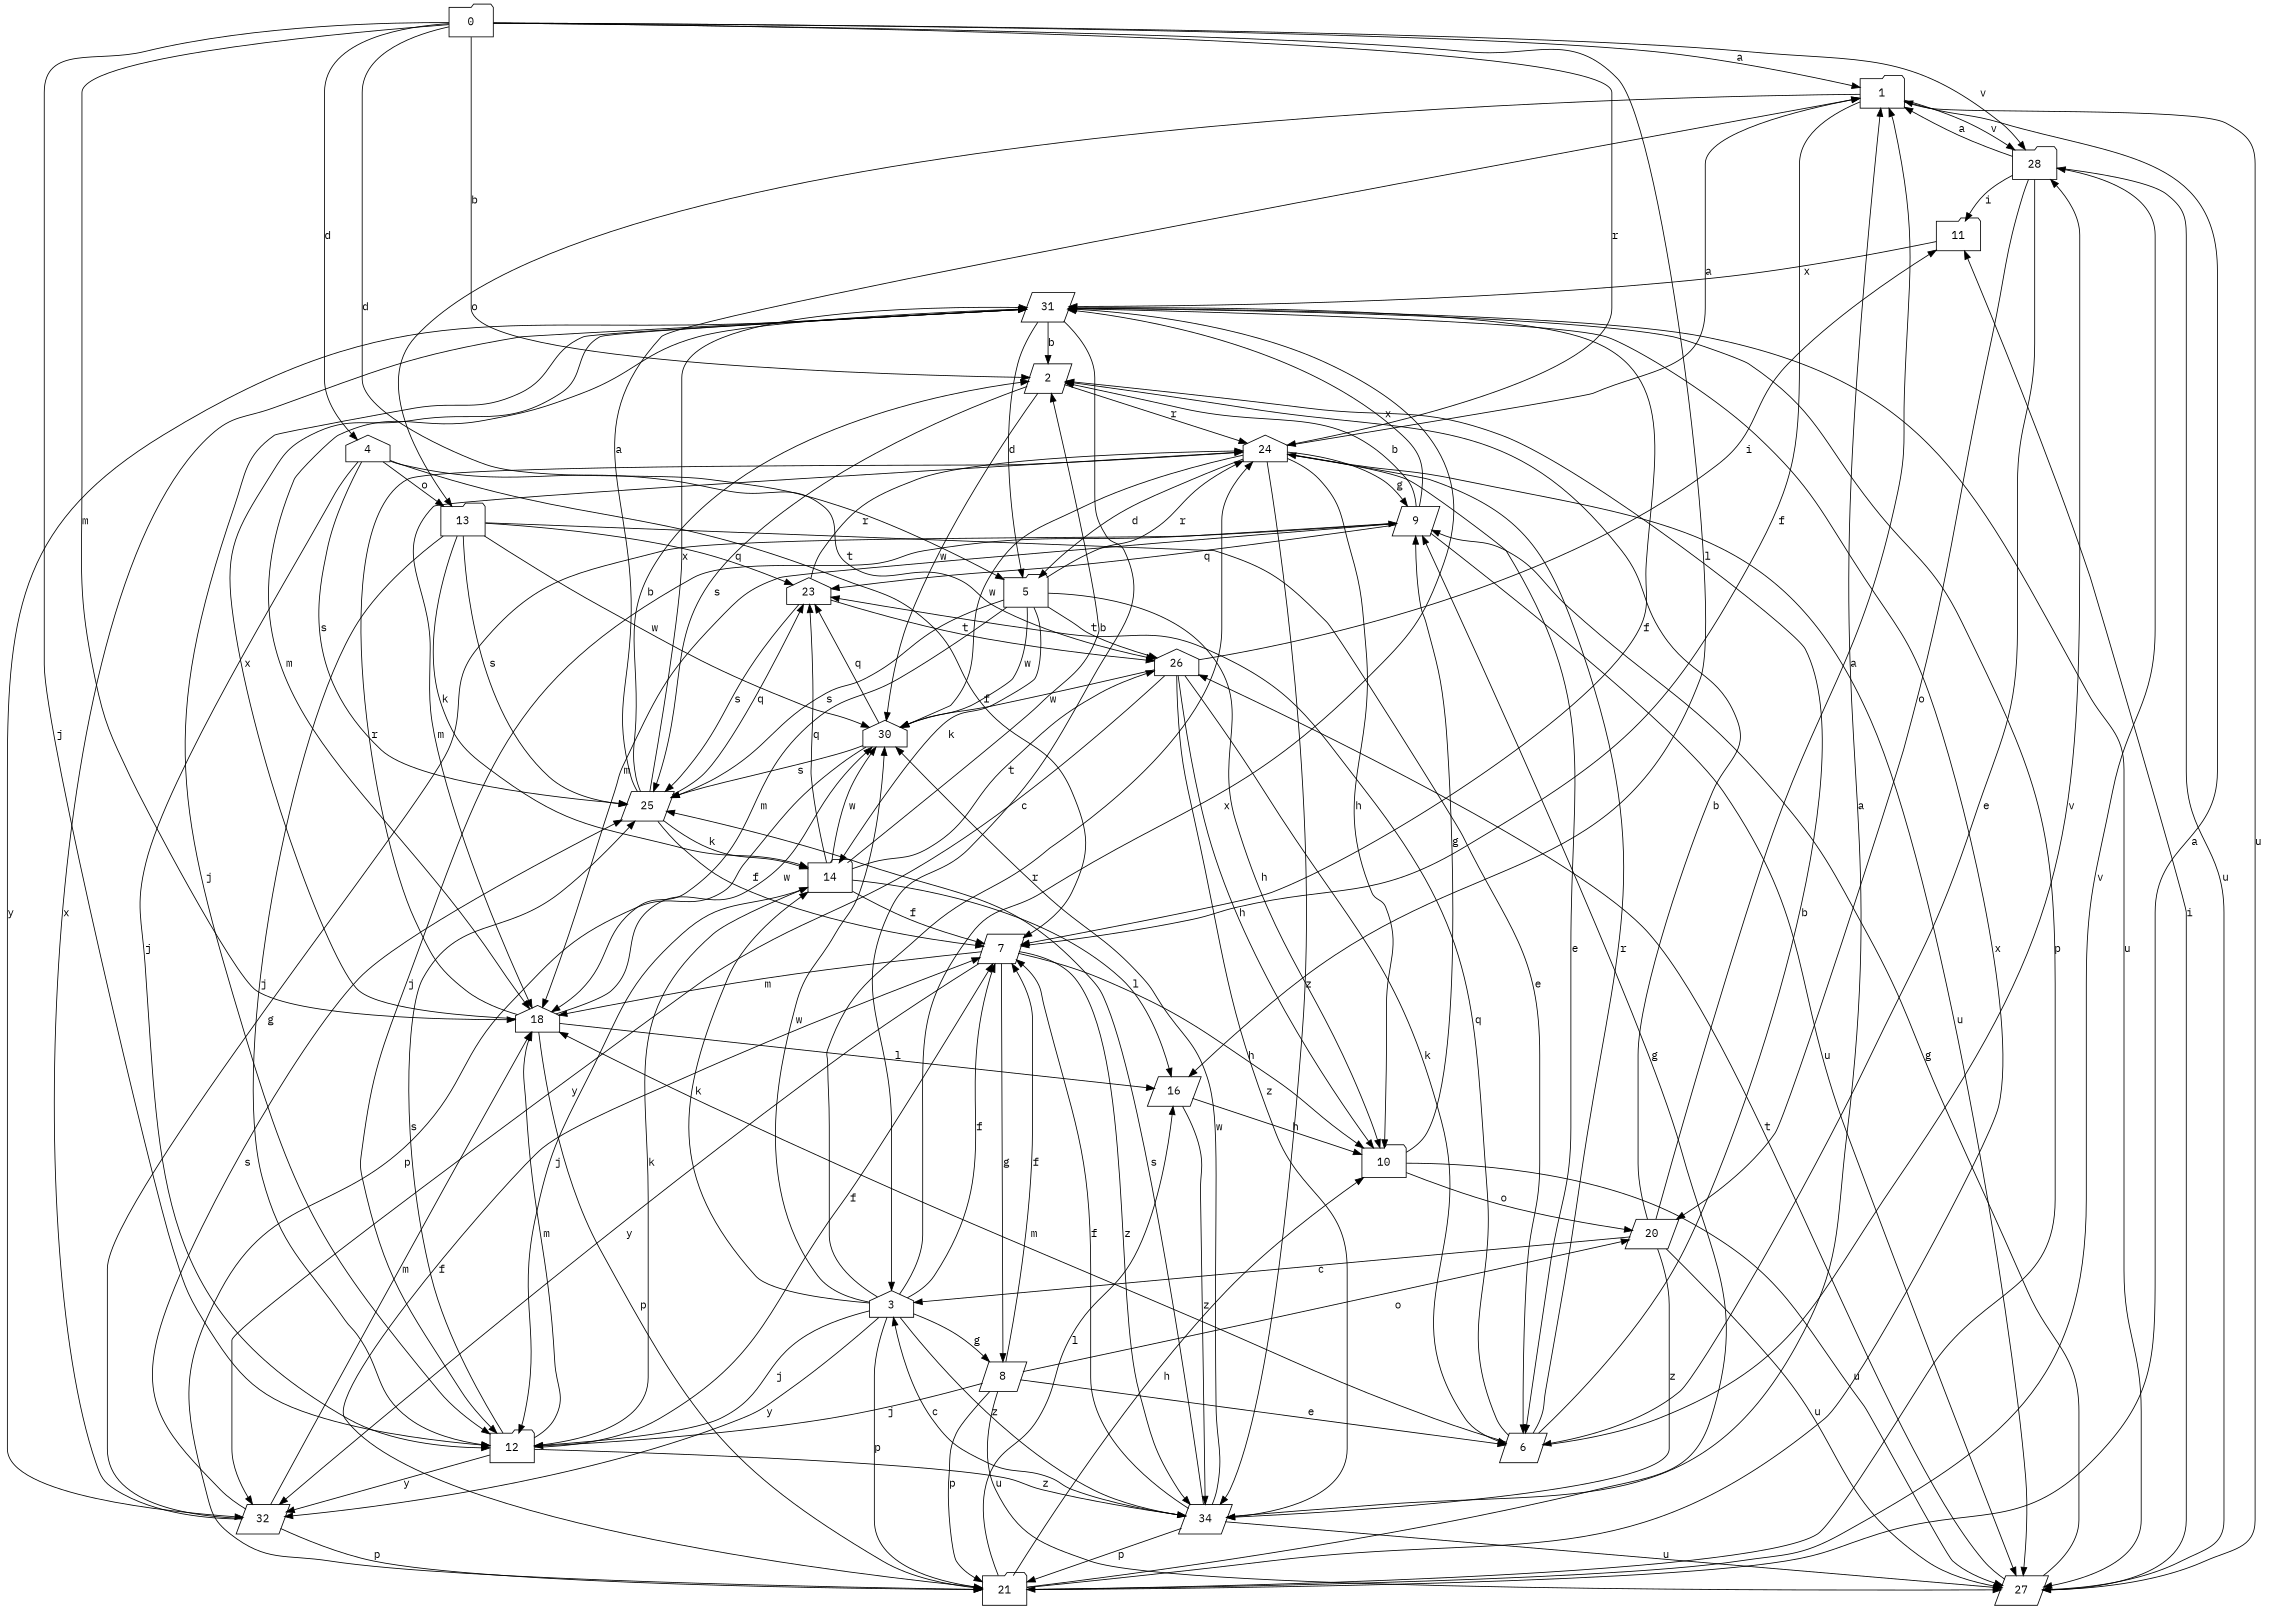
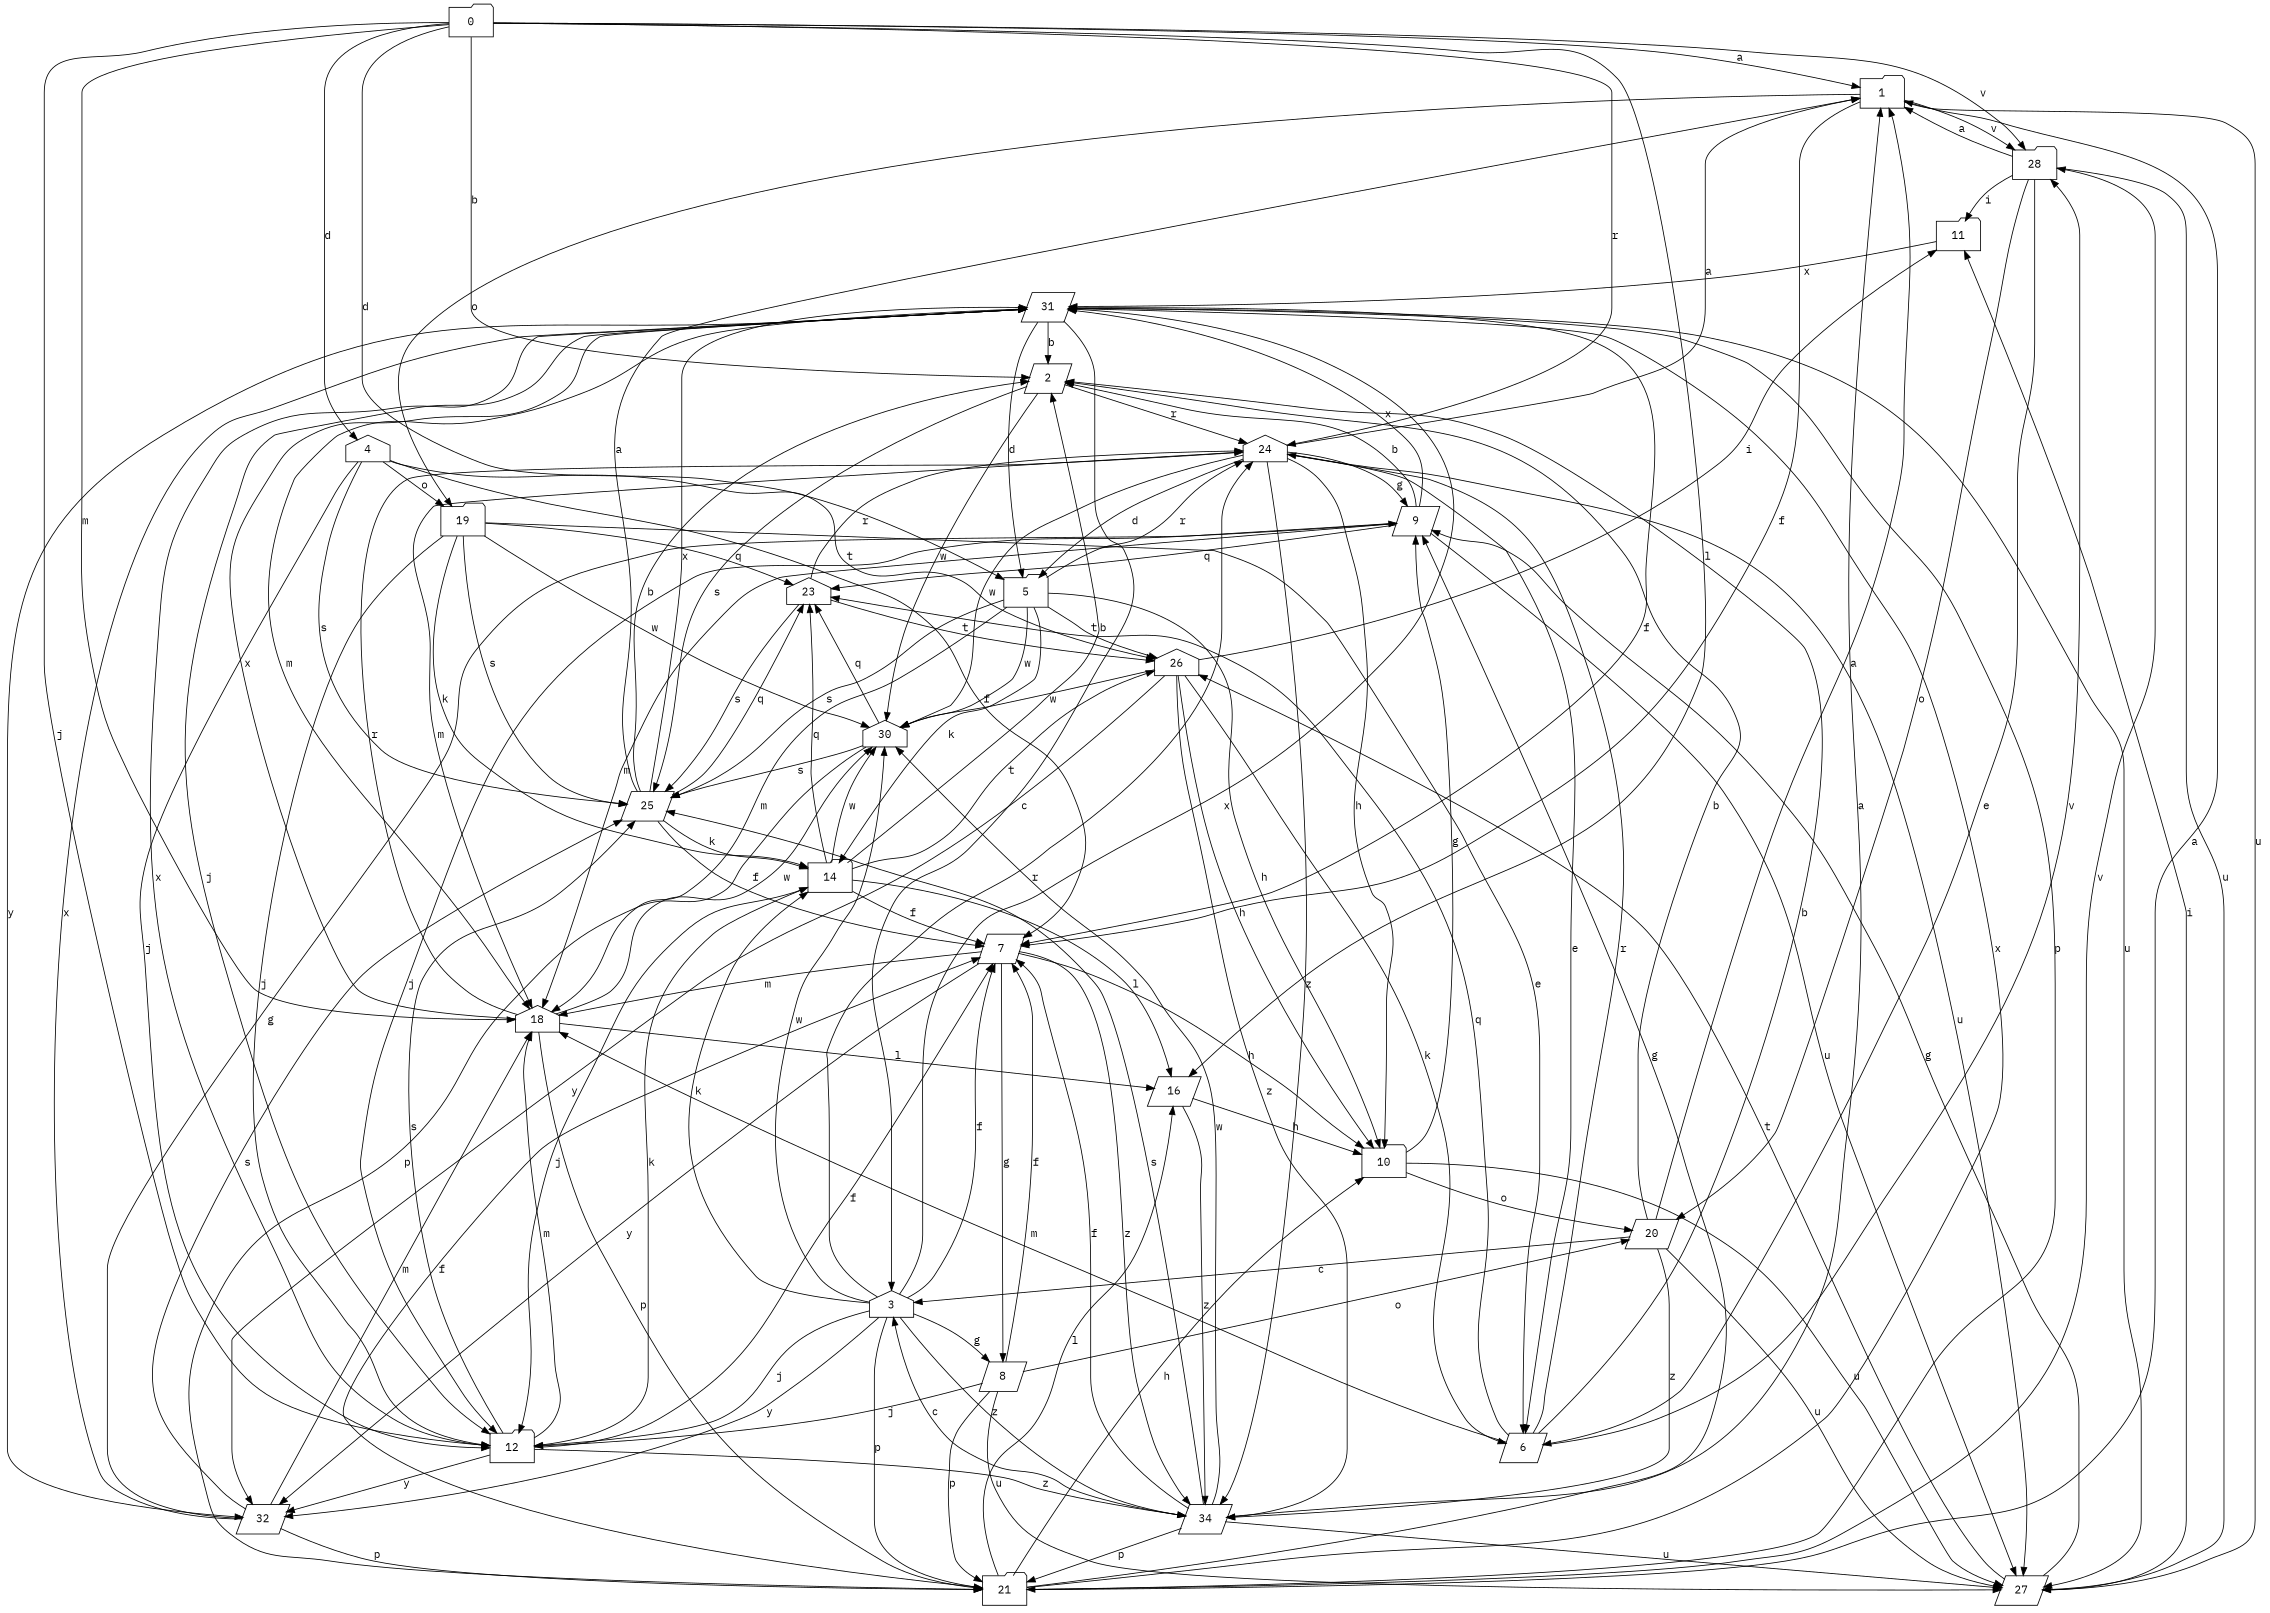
node "13": label "13" -> "19"
edge "12" -> "31": added, label "x"
edge "8" -> "6": removed, label "e"
